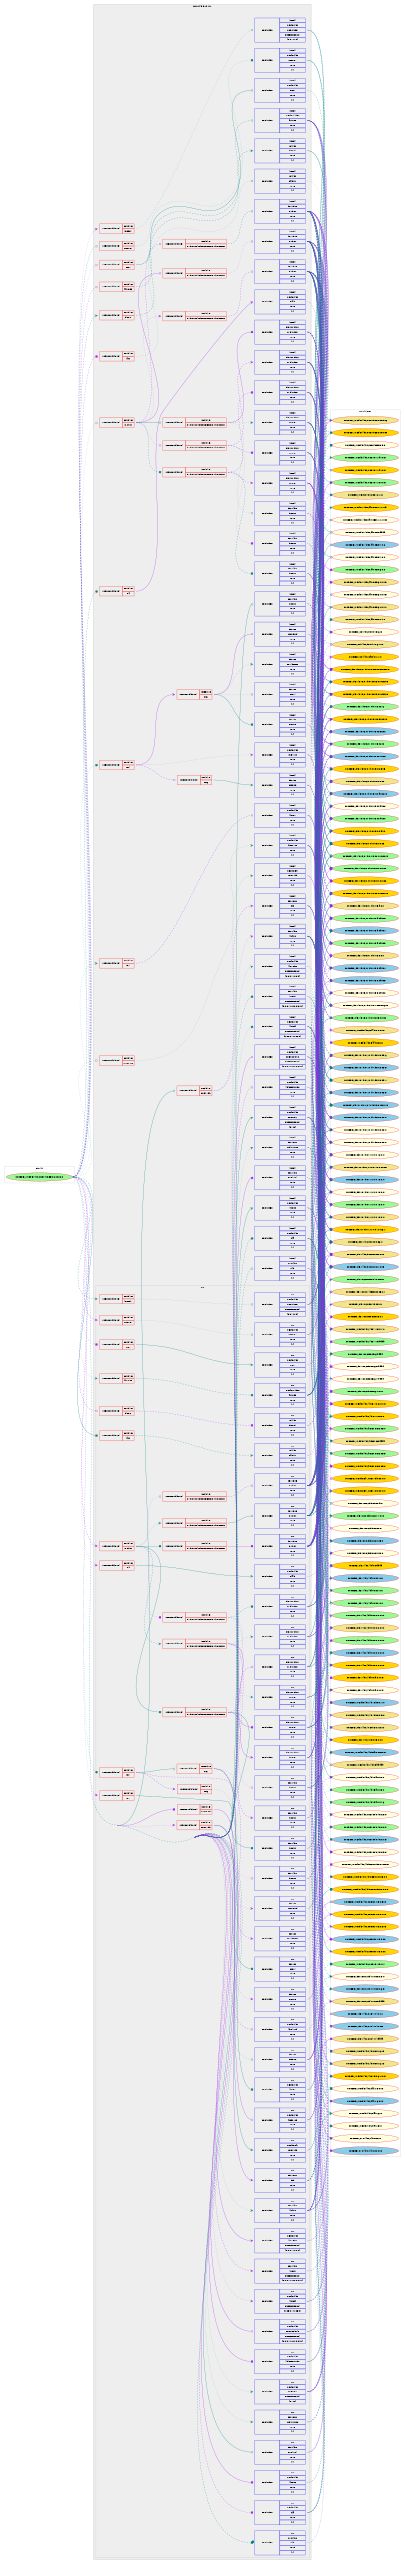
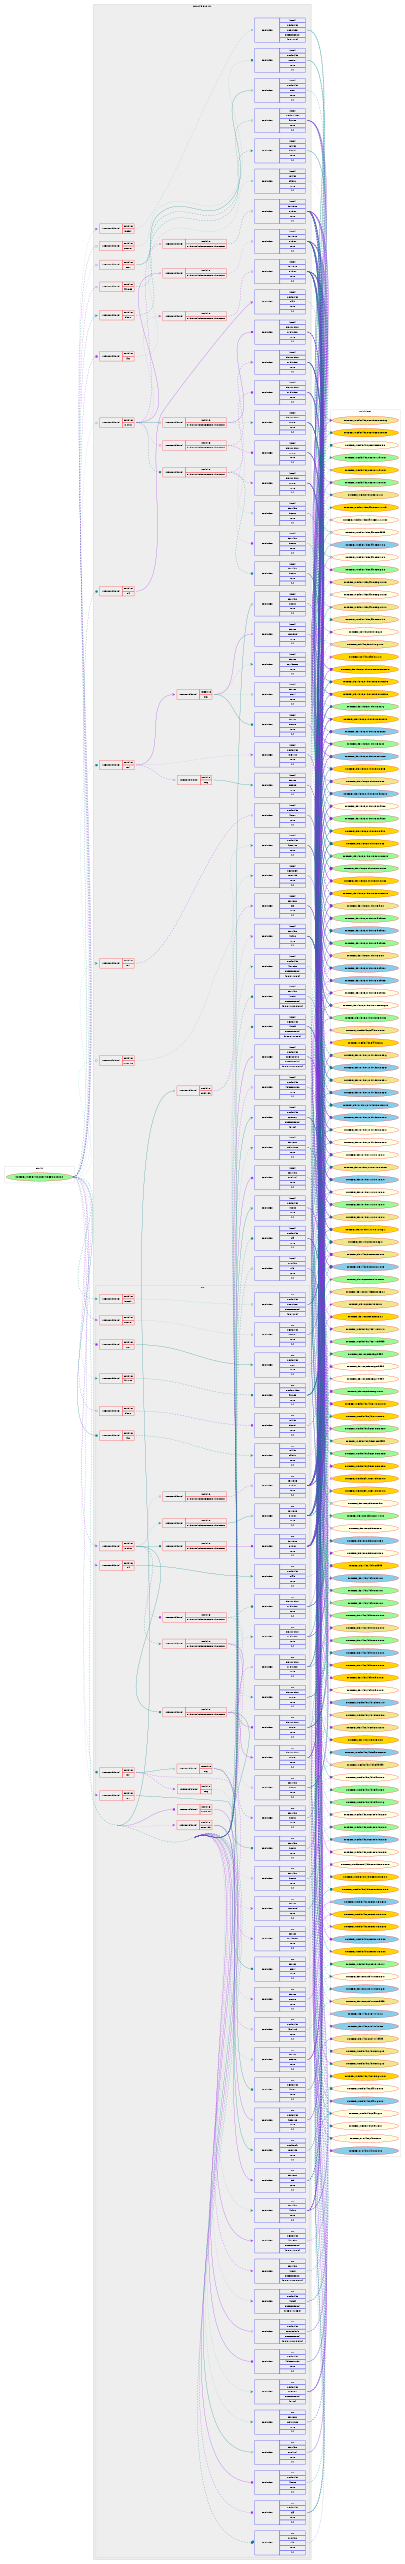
node "portage://media-libs/libjpeg-turbo-3.0.3-r1": label "portage://media-libs/libjpeg-turbo-3.0.3-r1" -> "portage://media-pack/libjpeg-turbo-3.0.3-r1"
